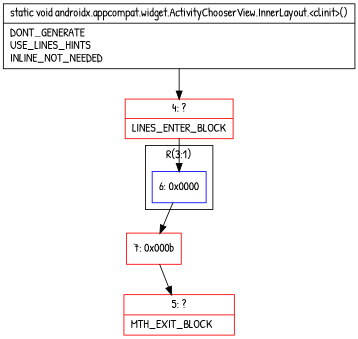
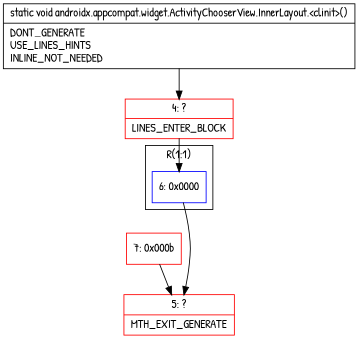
cluster "R(3:1)": label "R(3:1)" -> "R(1:1)"
edge "6: 0x0000" -> "7: 0x000b": now "6: 0x0000" -> "5: ?"
node "5: ?": text "MTH_EXIT_BLOCK" -> "MTH_EXIT_GENERATE"
